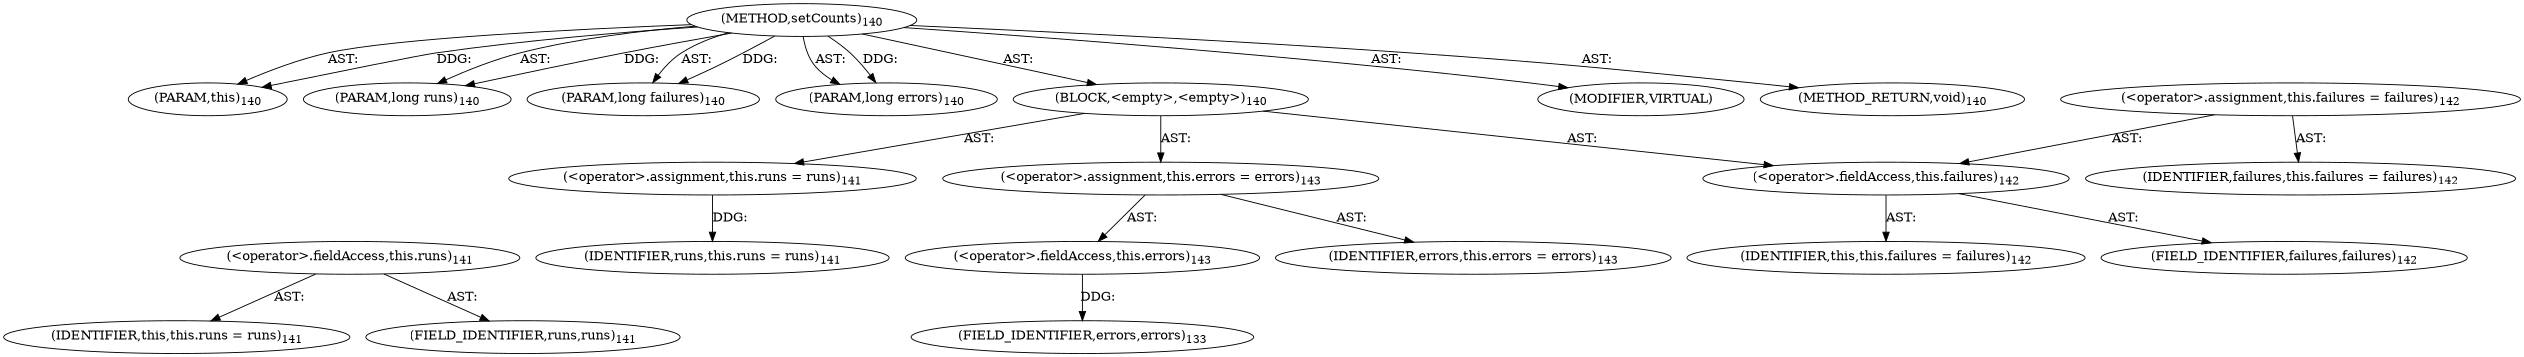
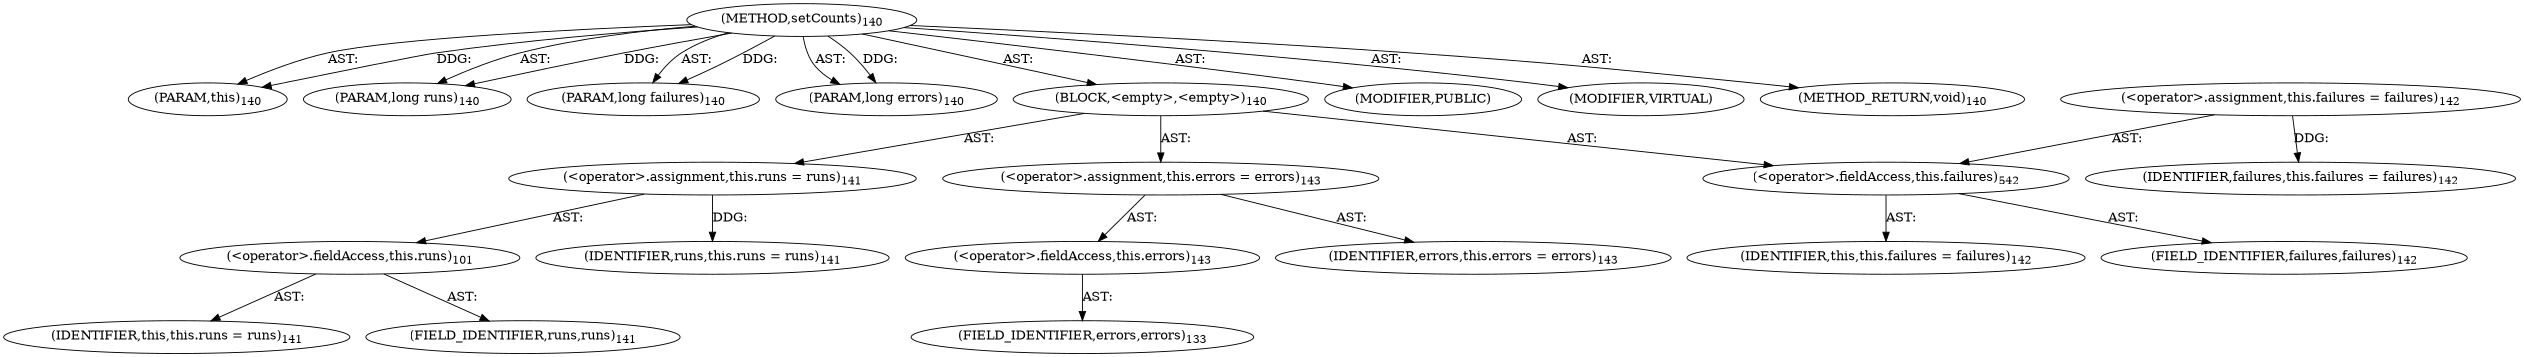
node "(MODIFIER,PUBLIC)": added
edge "(<operator>.assignment,this.failures = failures)" -> "(IDENTIFIER,failures,this.failures = failures)": label "AST: " -> "DDG: "
node "(<operator>.fieldAccess,this.failures)": text "142" -> "542"
edge "(<operator>.assignment,this.runs = runs)" -> "(<operator>.fieldAccess,this.runs)": added, label "AST:"
node "(<operator>.fieldAccess,this.runs)": text "141" -> "101"
edge "(<operator>.fieldAccess,this.errors)" -> "(FIELD_IDENTIFIER,errors,errors)": label "DDG: " -> "AST: "
